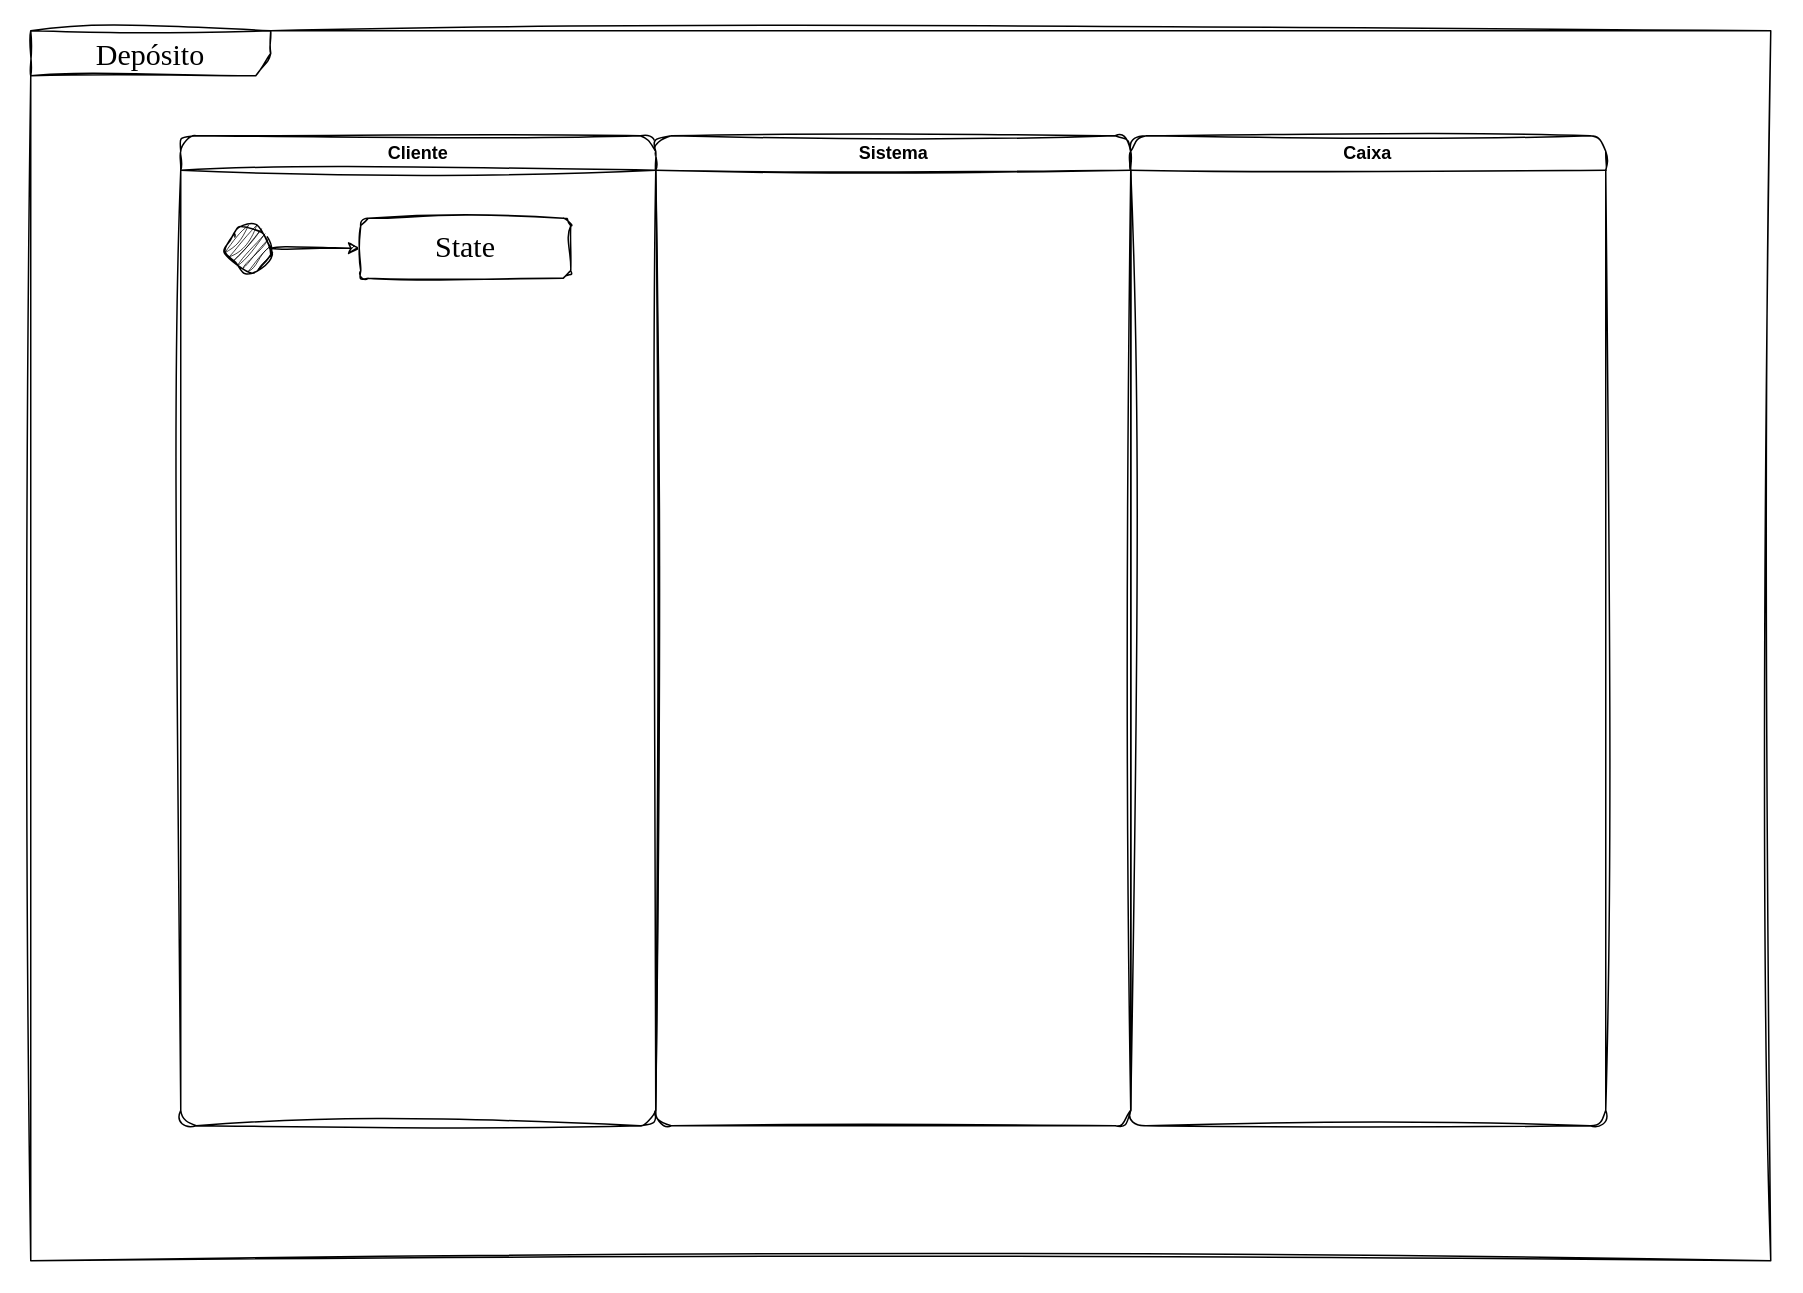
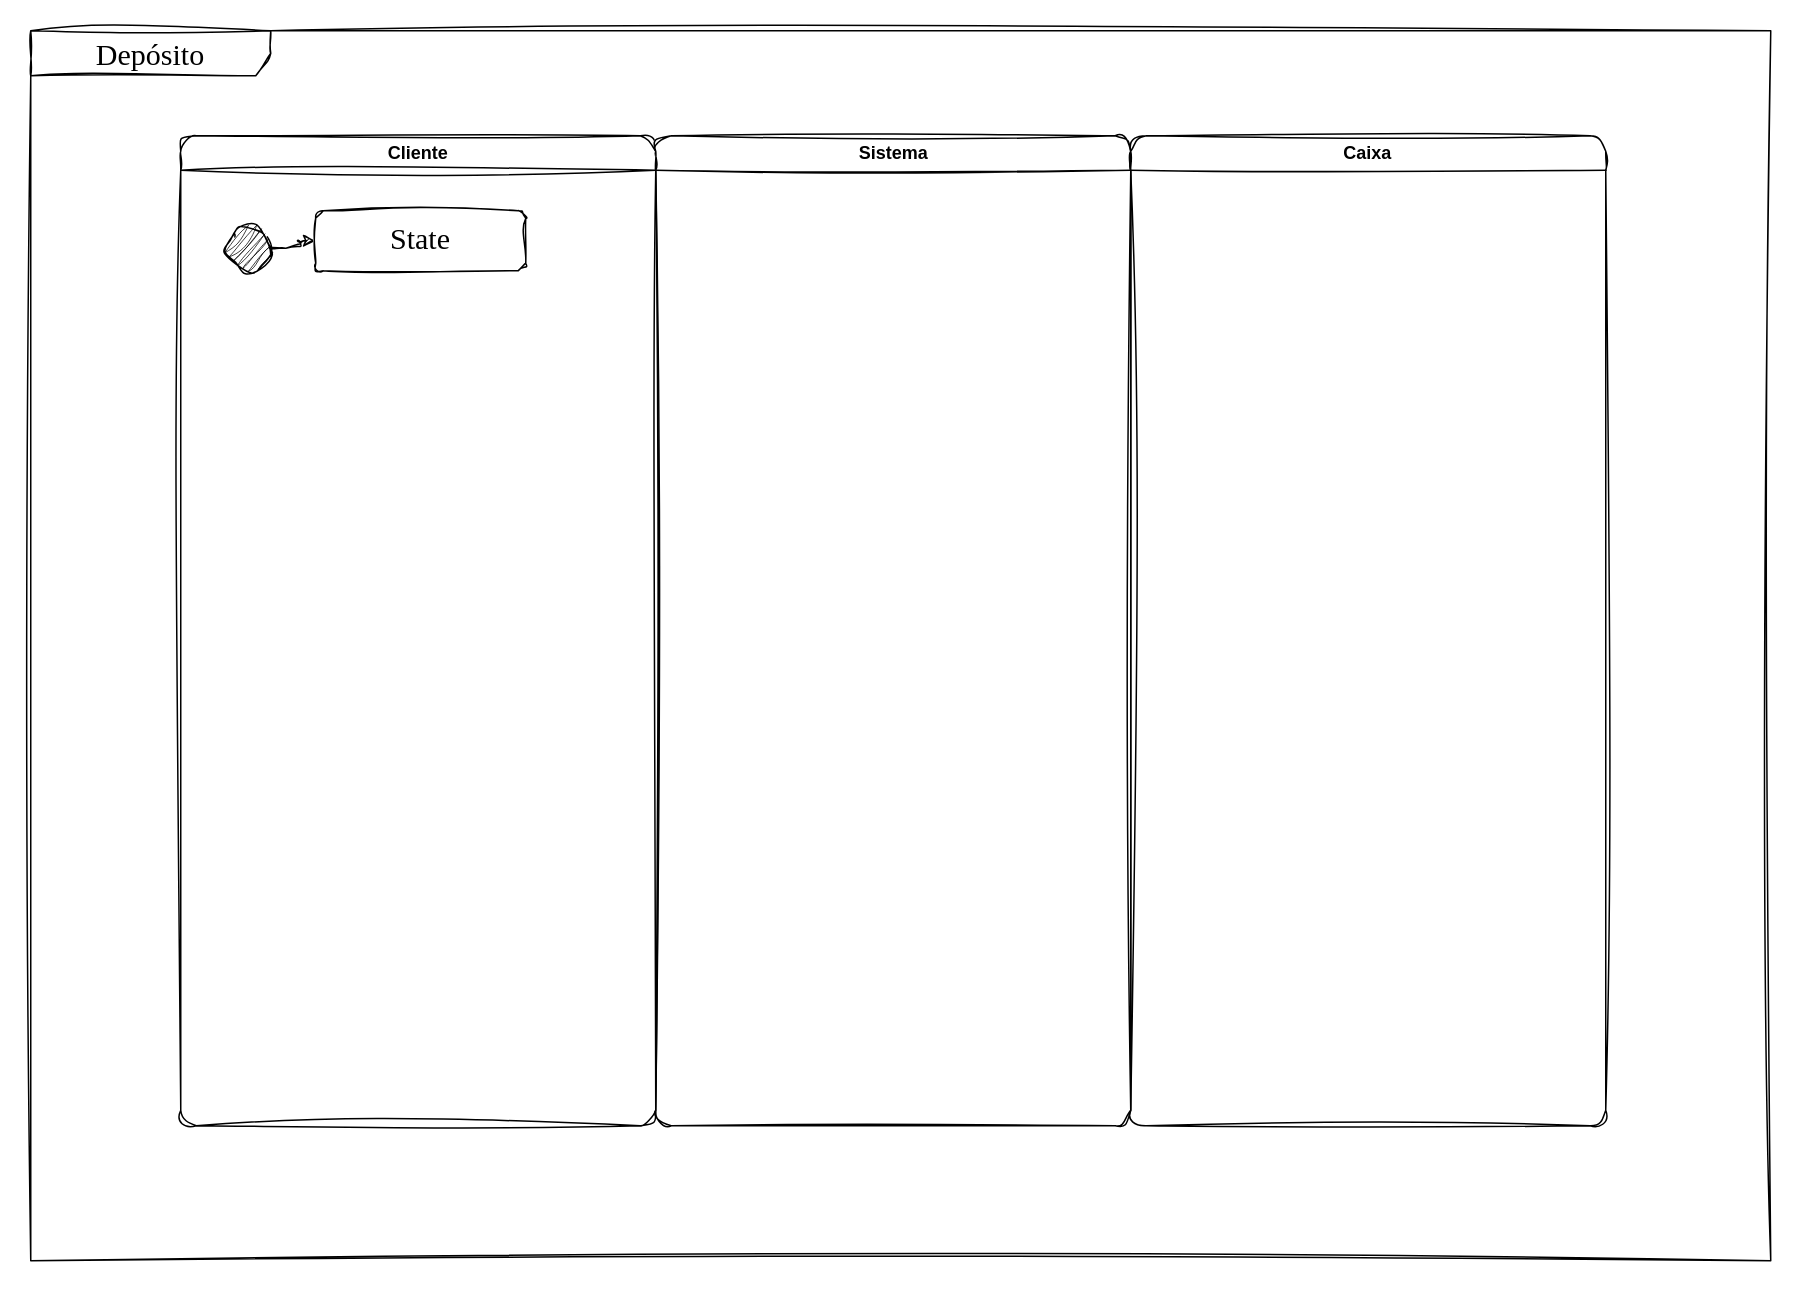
node "State": moved (466, 248) -> (421, 241)
